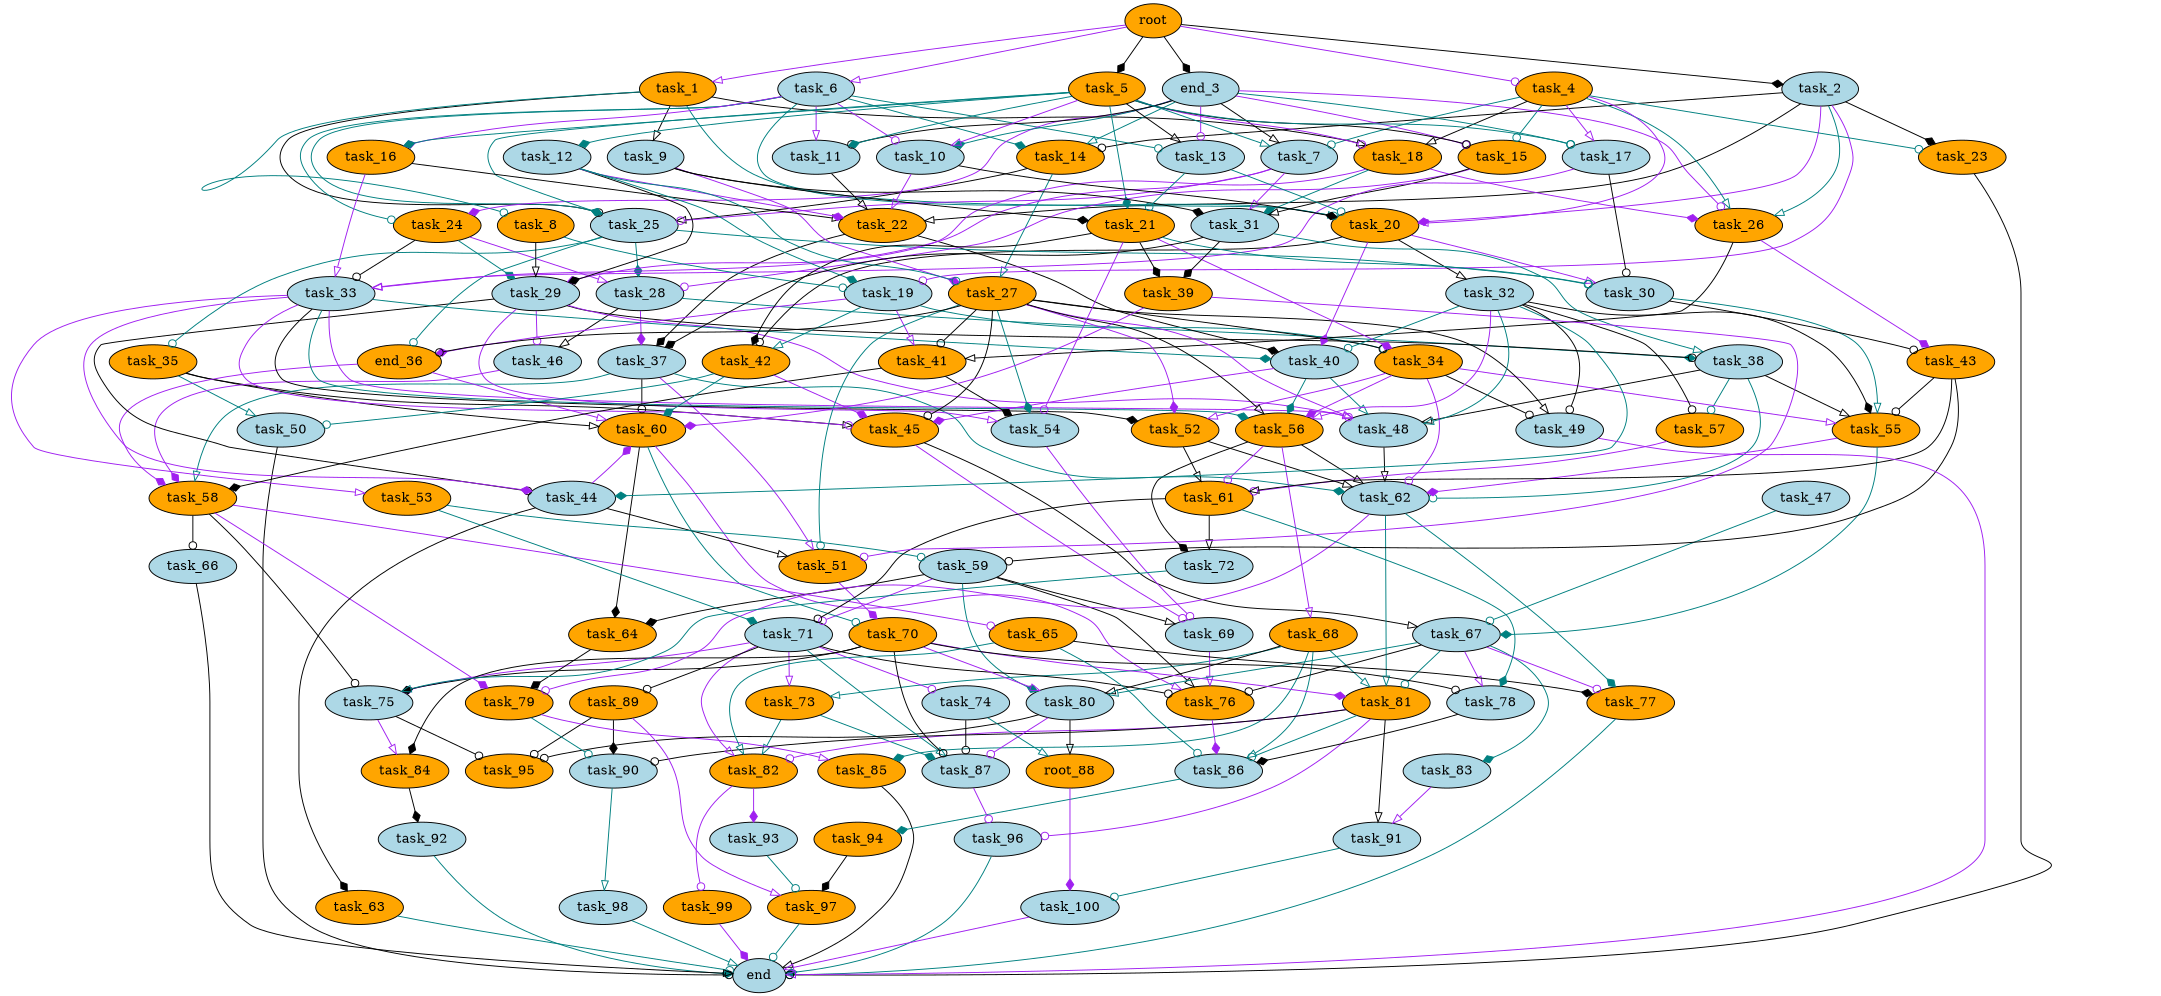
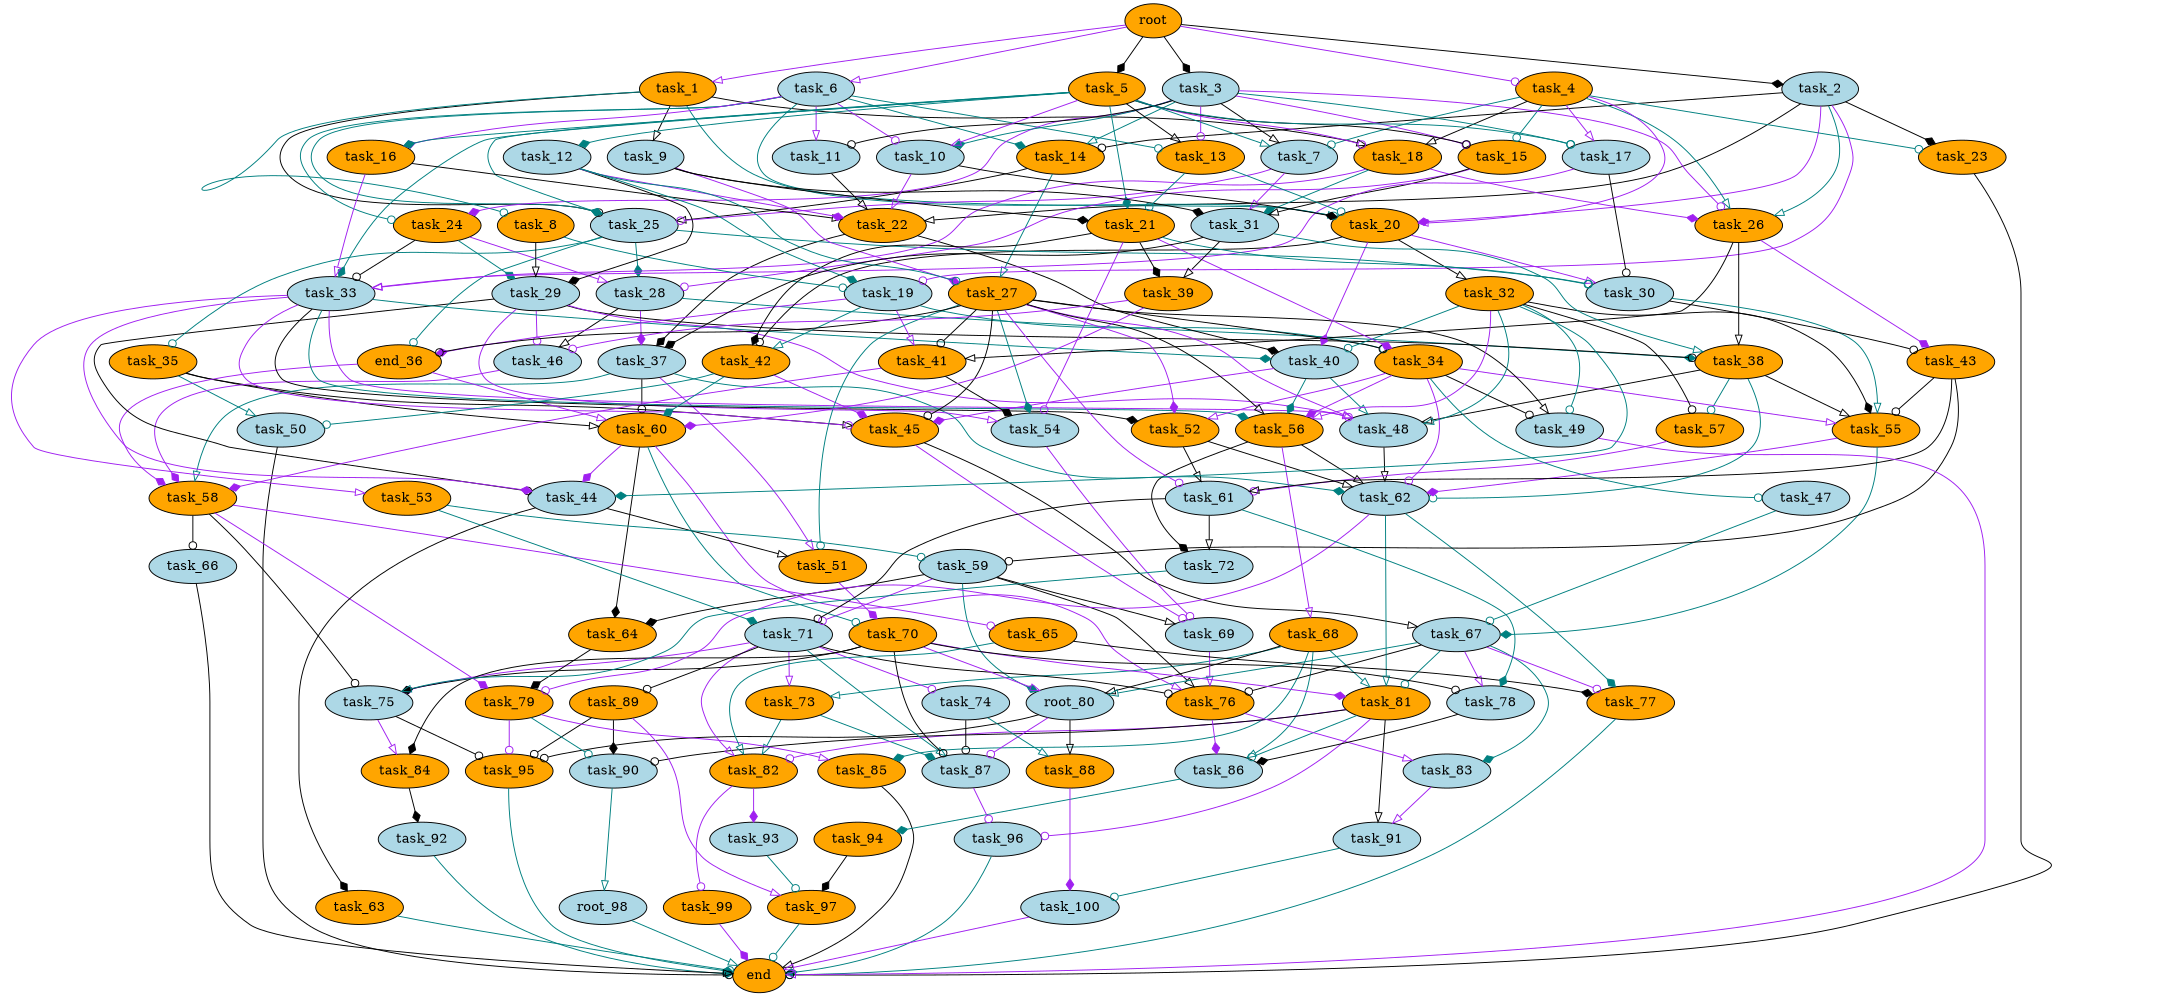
node "end_3": label "end_3" -> "task_3"
edge "task_5" -> "task_11": now "task_5" -> "task_33"
node "task_13": fillcolor lightblue -> orange
edge "task_7" -> "task_29": removed
edge "task_31" -> "task_39": arrowhead diamond -> onormal
edge "task_26" -> "task_38": added
node "task_32": fillcolor lightblue -> orange
edge "task_32" -> "task_49": color black -> teal
node "task_38": fillcolor lightblue -> orange
edge "task_41" -> "task_58": color black -> purple
edge "task_56" -> "task_61": now "task_27" -> "task_61"
edge "task_34" -> "task_47": added
edge "task_44" -> "task_60": reversed
edge "task_39" -> "task_51": now "task_39" -> "task_46"
node "task_61": fillcolor orange -> lightblue
edge "task_65" -> "task_86": removed
node "task_80": label "task_80" -> "root_80"
edge "task_79" -> "task_95": added
edge "task_76" -> "task_83": added
node "root_88": label "root_88" -> "task_88"
node "task_98": label "task_98" -> "root_98"
edge "task_95" -> "end": added
node "end": fillcolor lightblue -> orange
